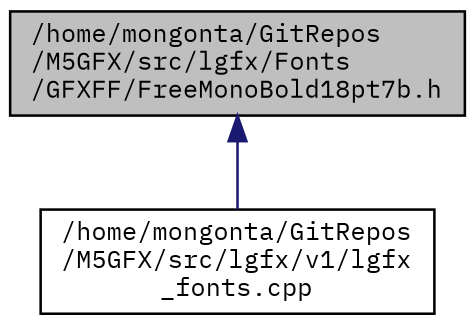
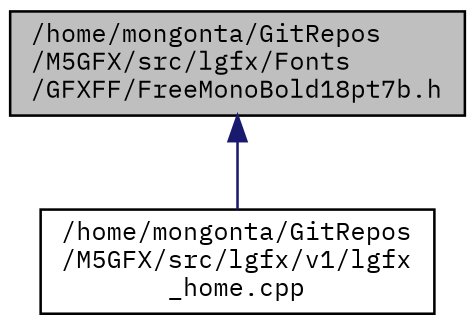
node "/home/mongonta/GitRepos /M5GFX/src/lgfx/v1/lgfx _fonts.cpp": label "/home/mongonta/GitRepos /M5GFX/src/lgfx/v1/lgfx _fonts.cpp" -> "/home/mongonta/GitRepos /M5GFX/src/lgfx/v1/lgfx _home.cpp"
